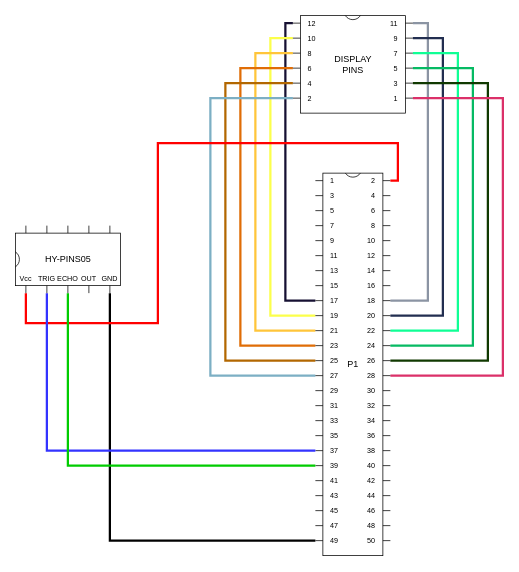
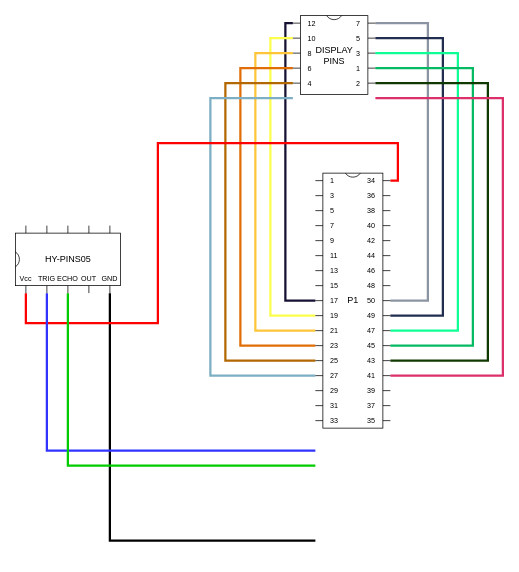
node "DISPLAY PINS": size 120x98 -> 83x79
node "P1": size 75x383 -> 75x255
